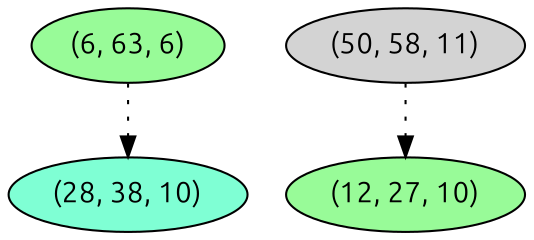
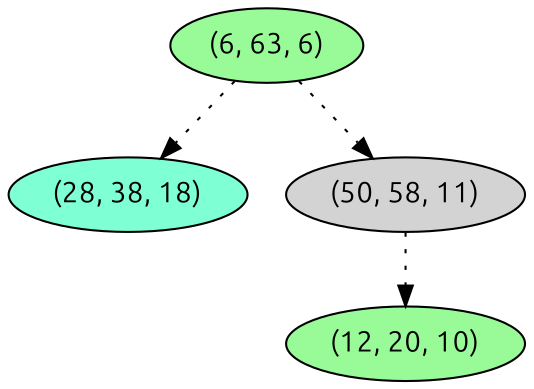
edge "(6, 63, 6)" -> "(50, 58, 11)": added
node "(28, 38, 10)": label "(28, 38, 10)" -> "(28, 38, 18)"
node "(12, 27, 10)": label "(12, 27, 10)" -> "(12, 20, 10)"
